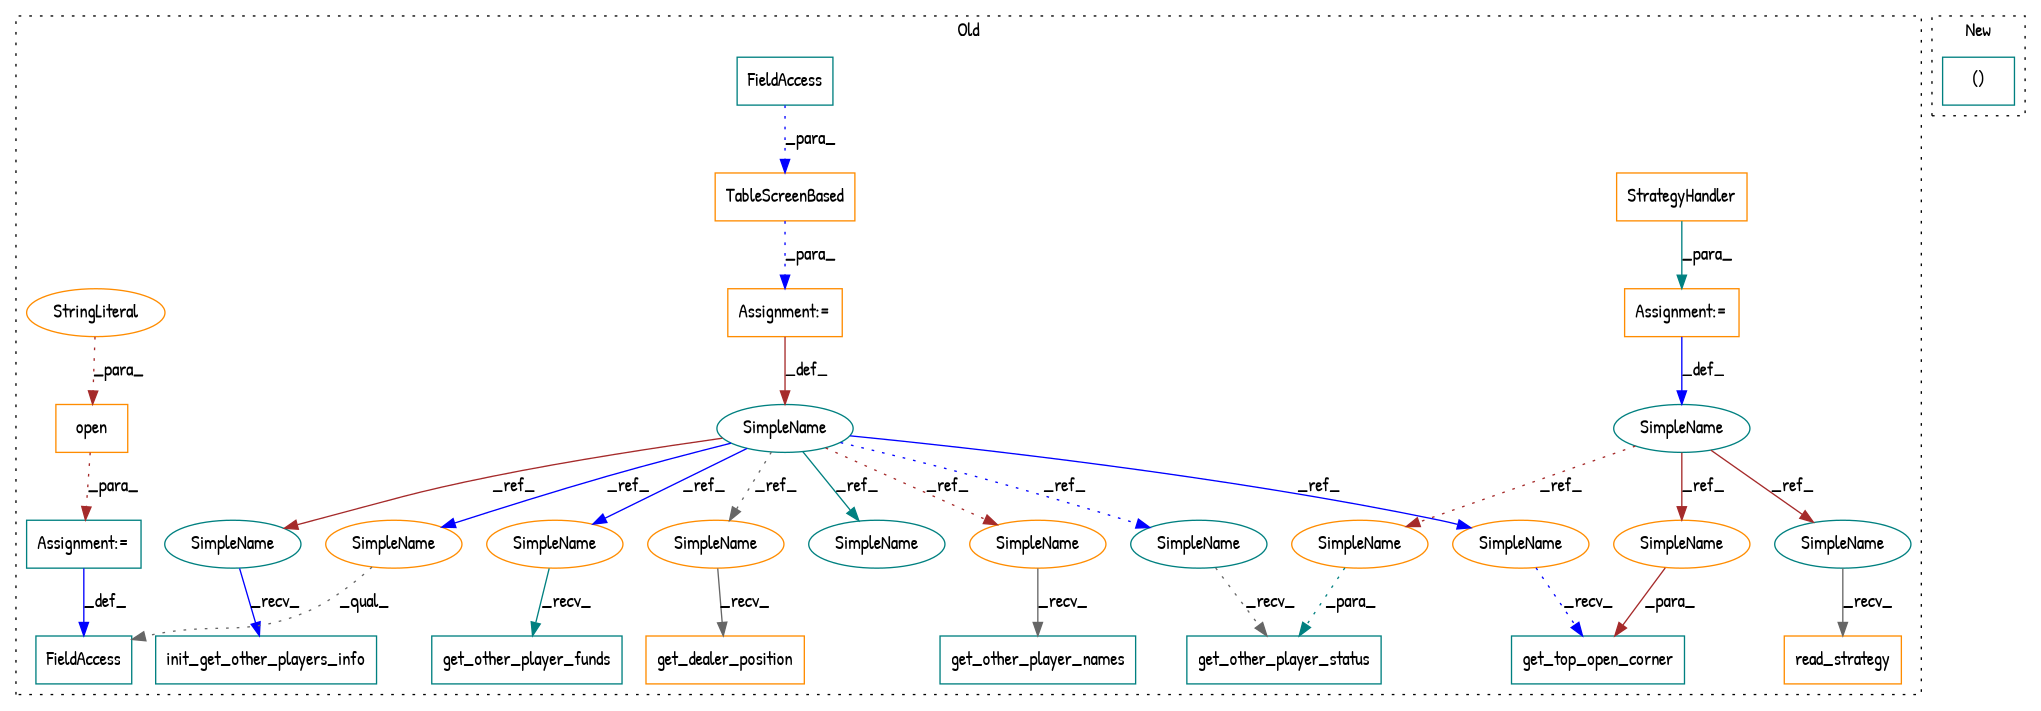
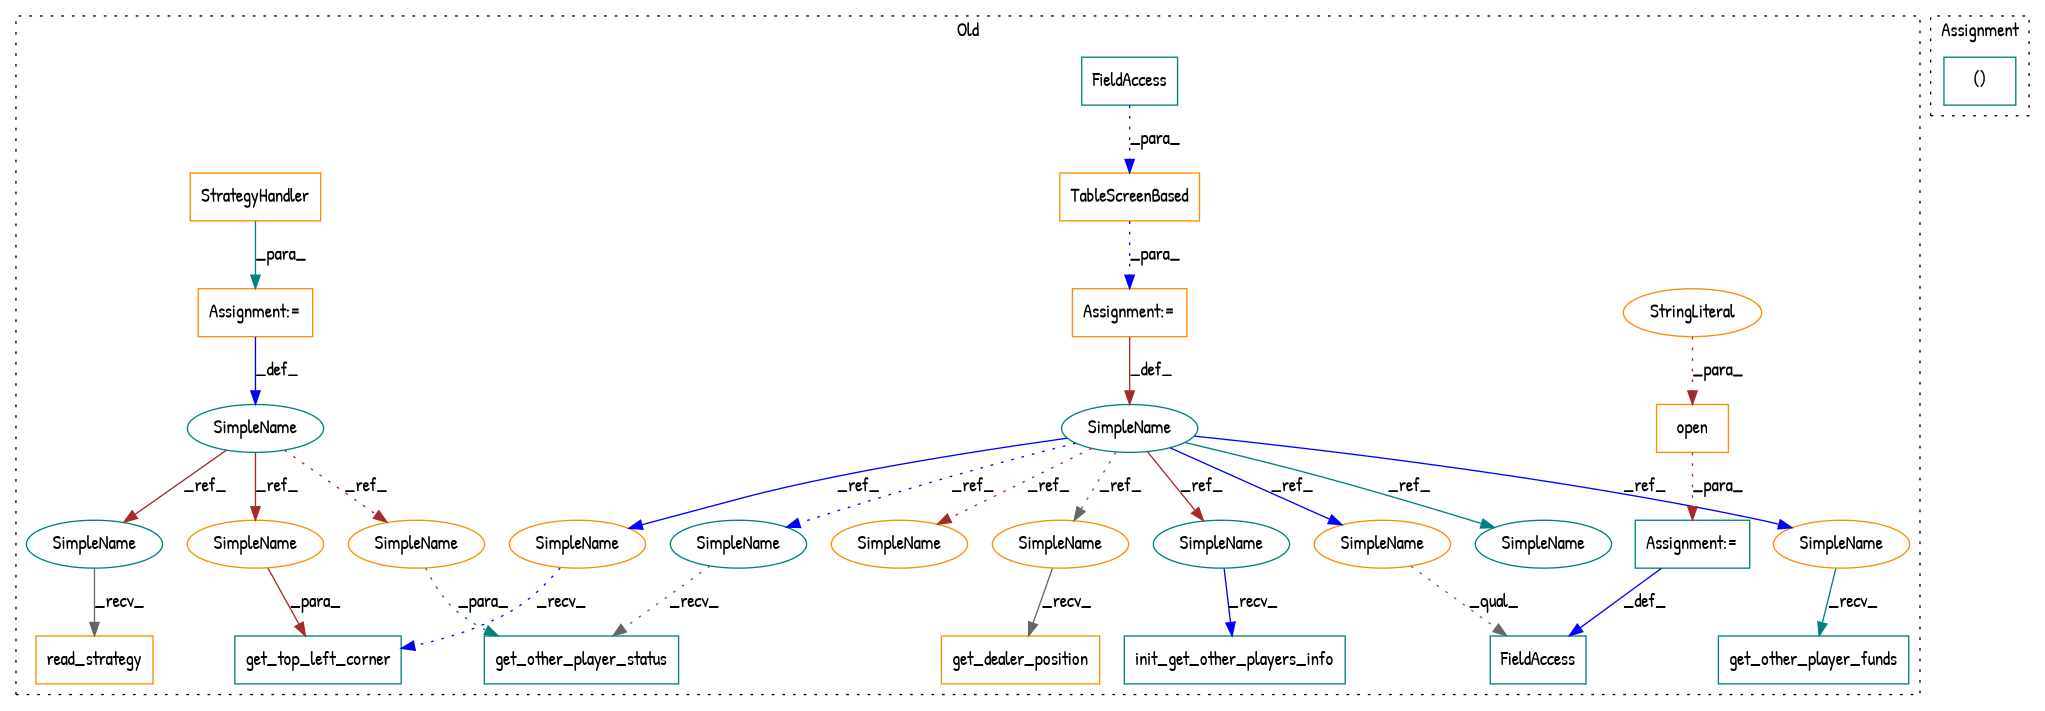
cluster "New": label "New" -> "Assignment"
node "get_other_player_names": removed
node "get_top_open_corner": label "get_top_open_corner" -> "get_top_left_corner"
